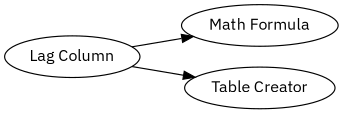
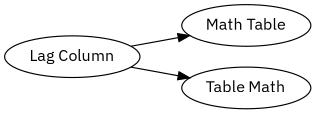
node "Math Formula": label "Math Formula" -> "Math Table"
node "Table Creator": label "Table Creator" -> "Table Math"
